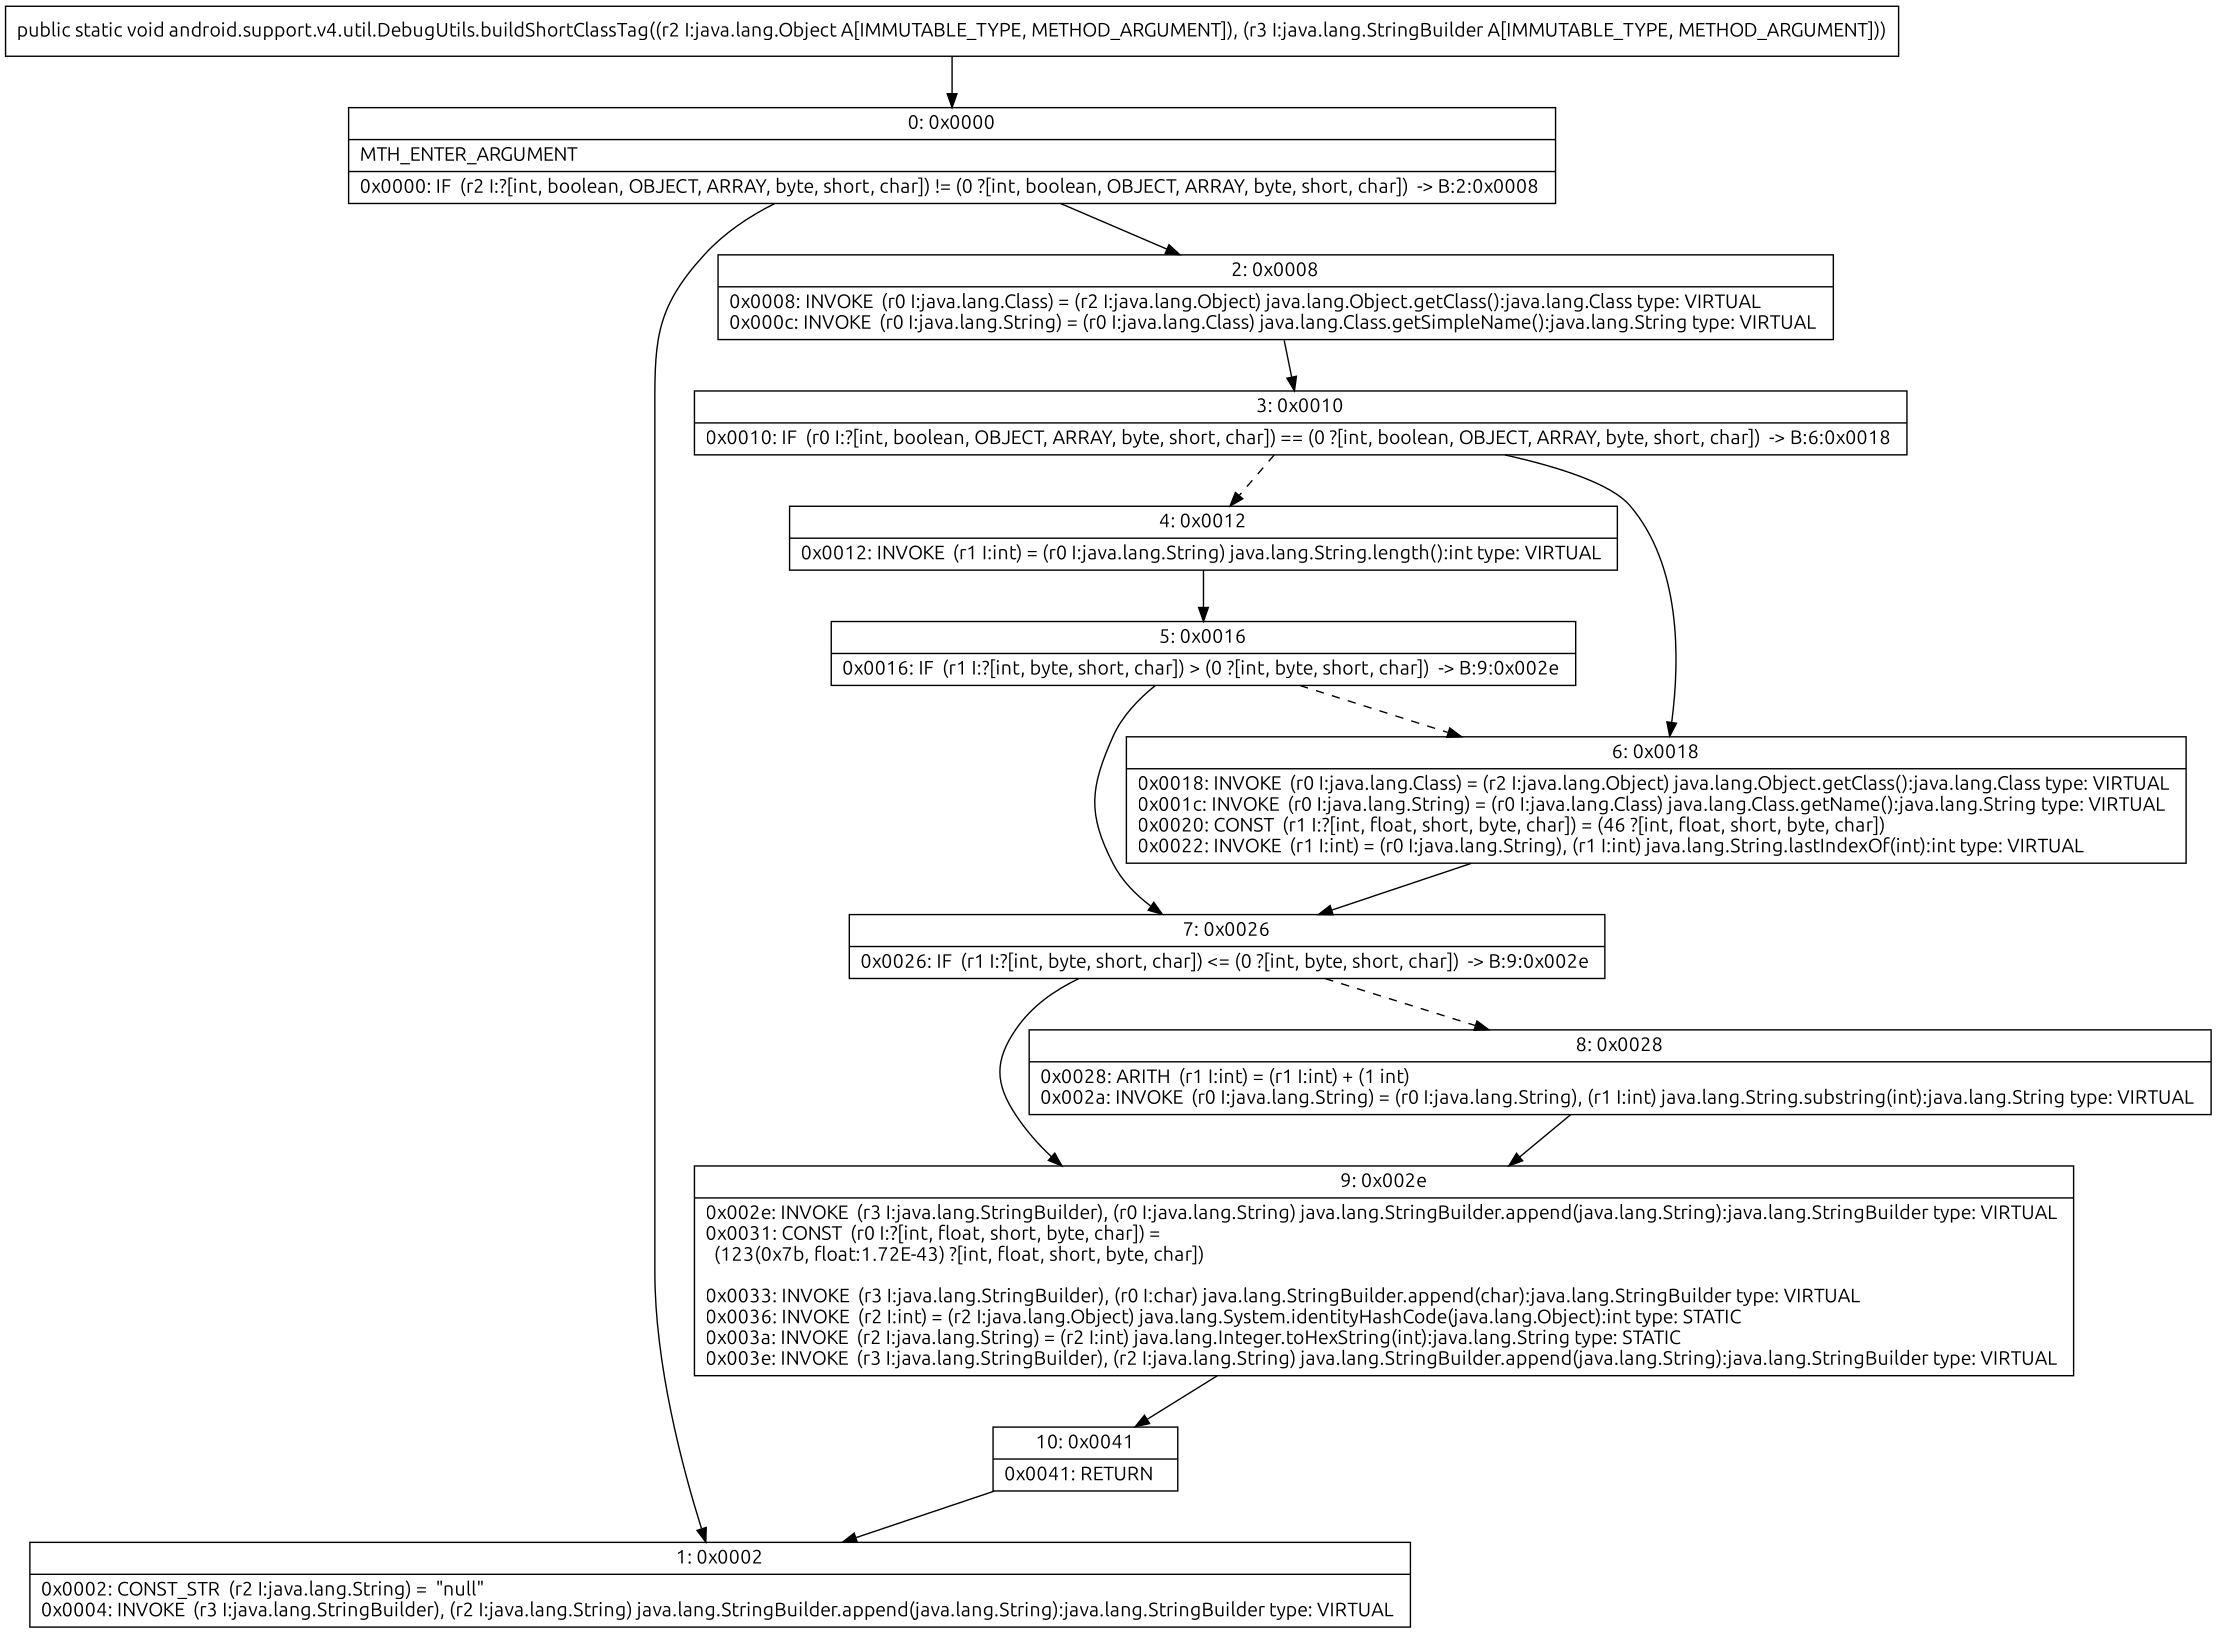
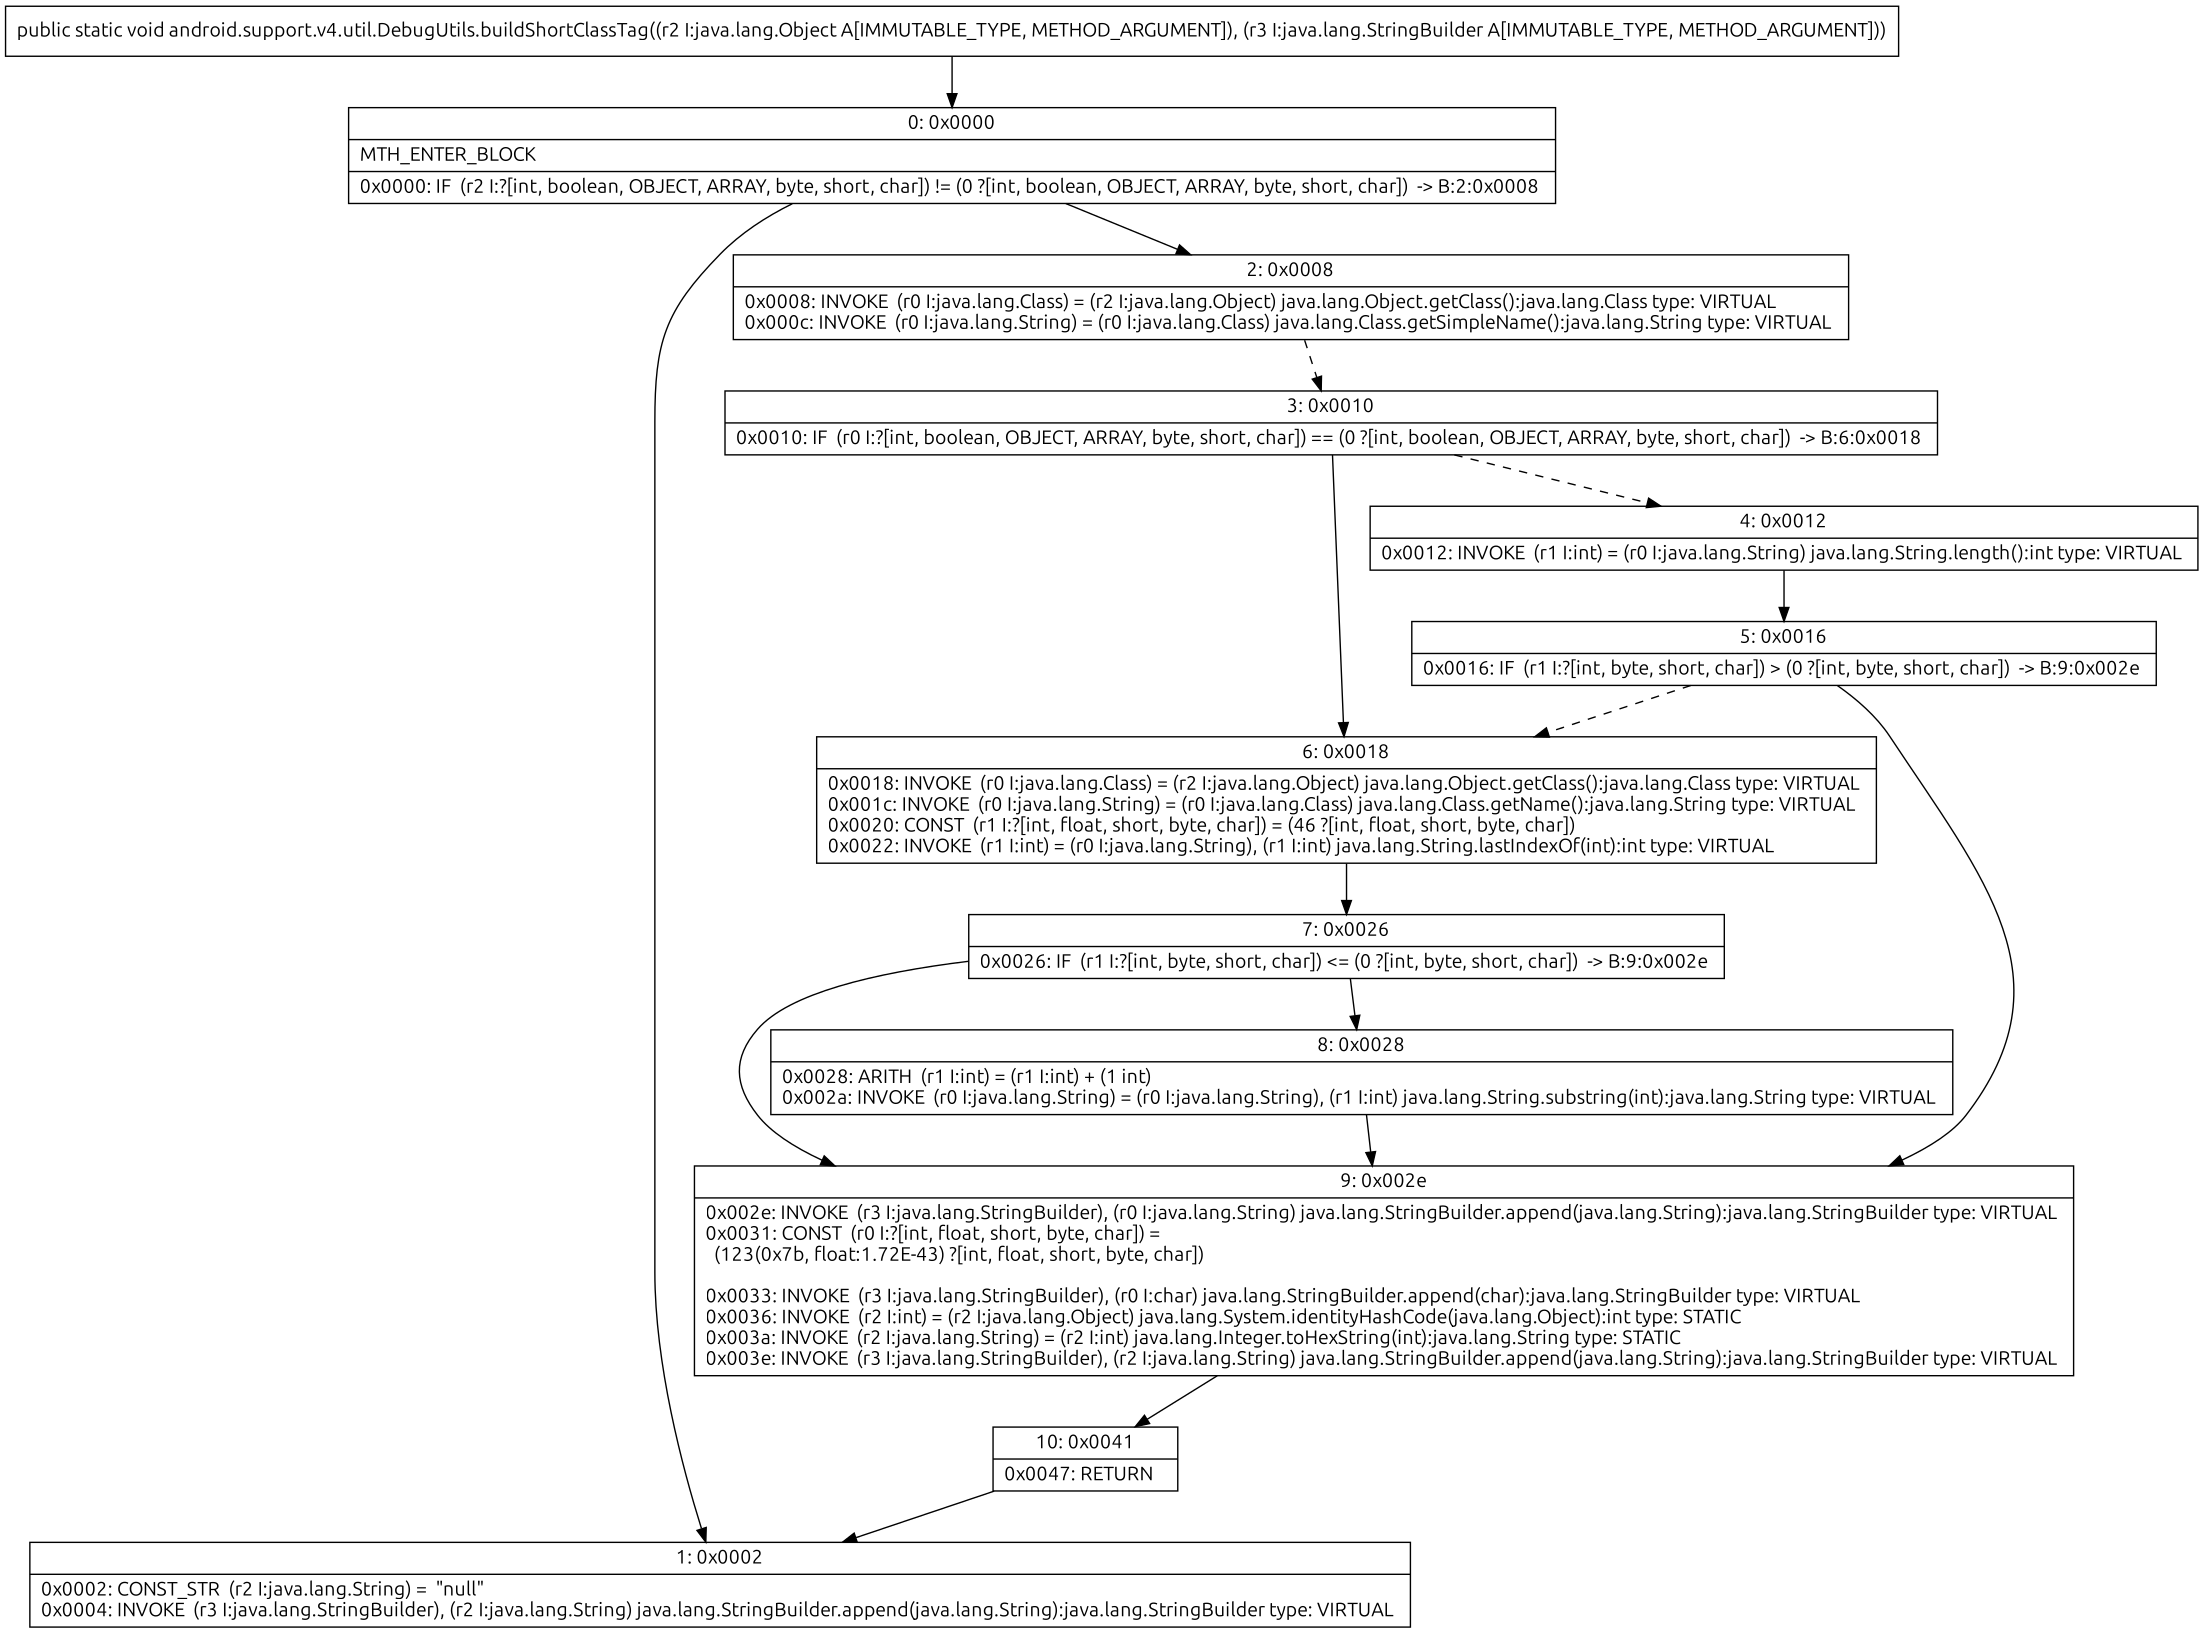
node "0: 0x0000": text "MTH_ENTER_ARGUMENT" -> "MTH_ENTER_BLOCK"
edge "2: 0x0008" -> "3: 0x0010": style solid -> dashed
edge "5: 0x0016" -> "7: 0x0026": now "5: 0x0016" -> "9: 0x002e"
edge "7: 0x0026" -> "8: 0x0028": style dashed -> solid
node "10: 0x0041": text "0x0041: RETURN" -> "0x0047: RETURN"
